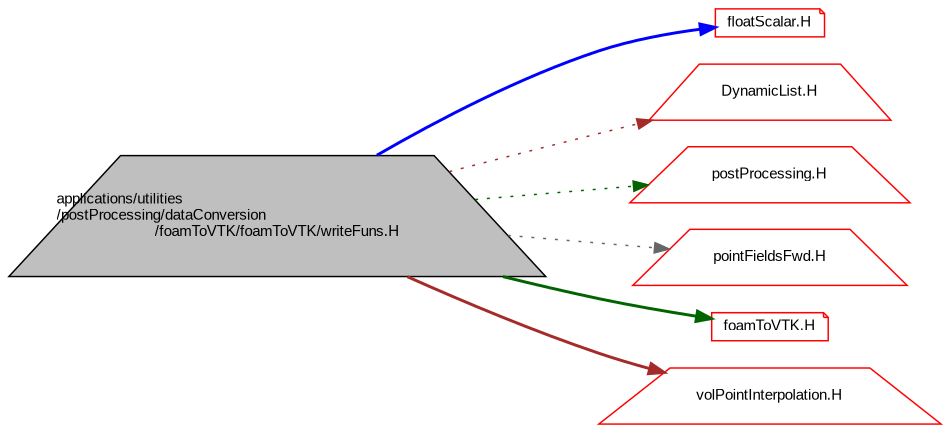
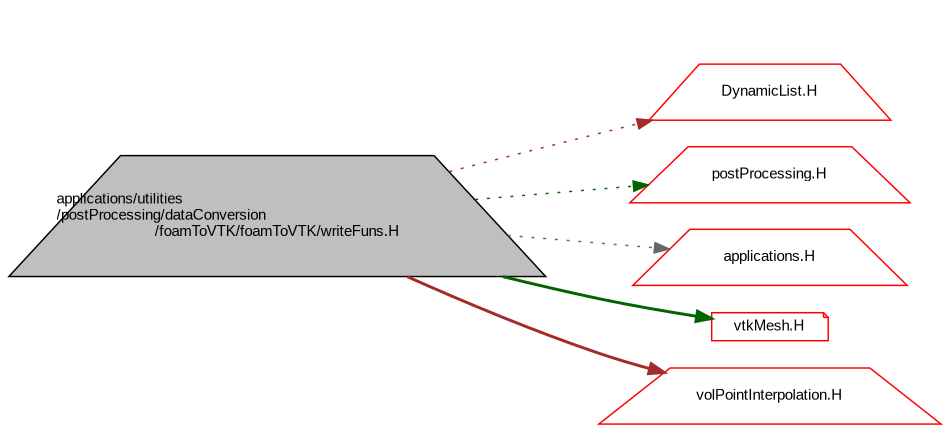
node "floatScalar.H": removed
node "pointFieldsFwd.H": label "pointFieldsFwd.H" -> "applications.H"
node "foamToVTK.H": label "foamToVTK.H" -> "vtkMesh.H"
